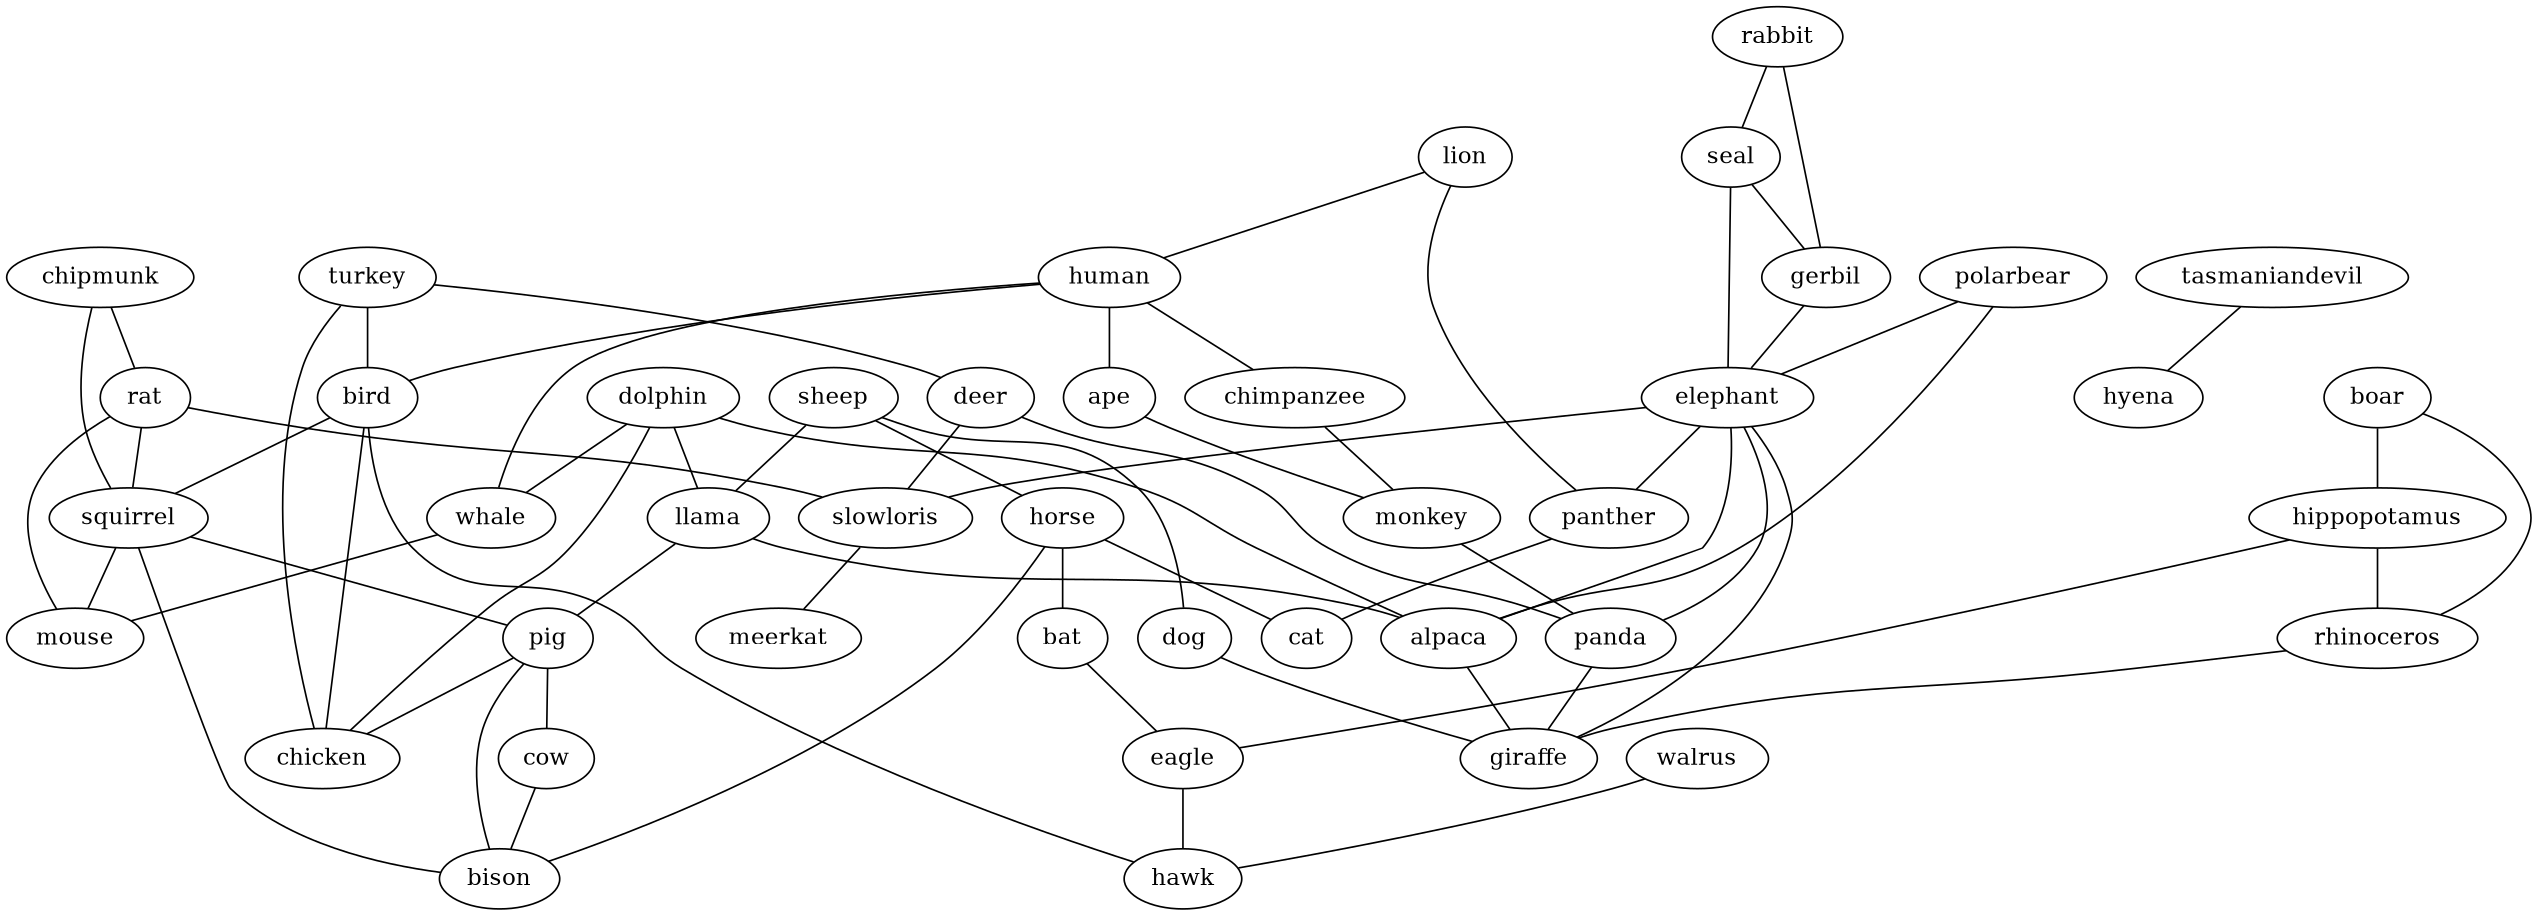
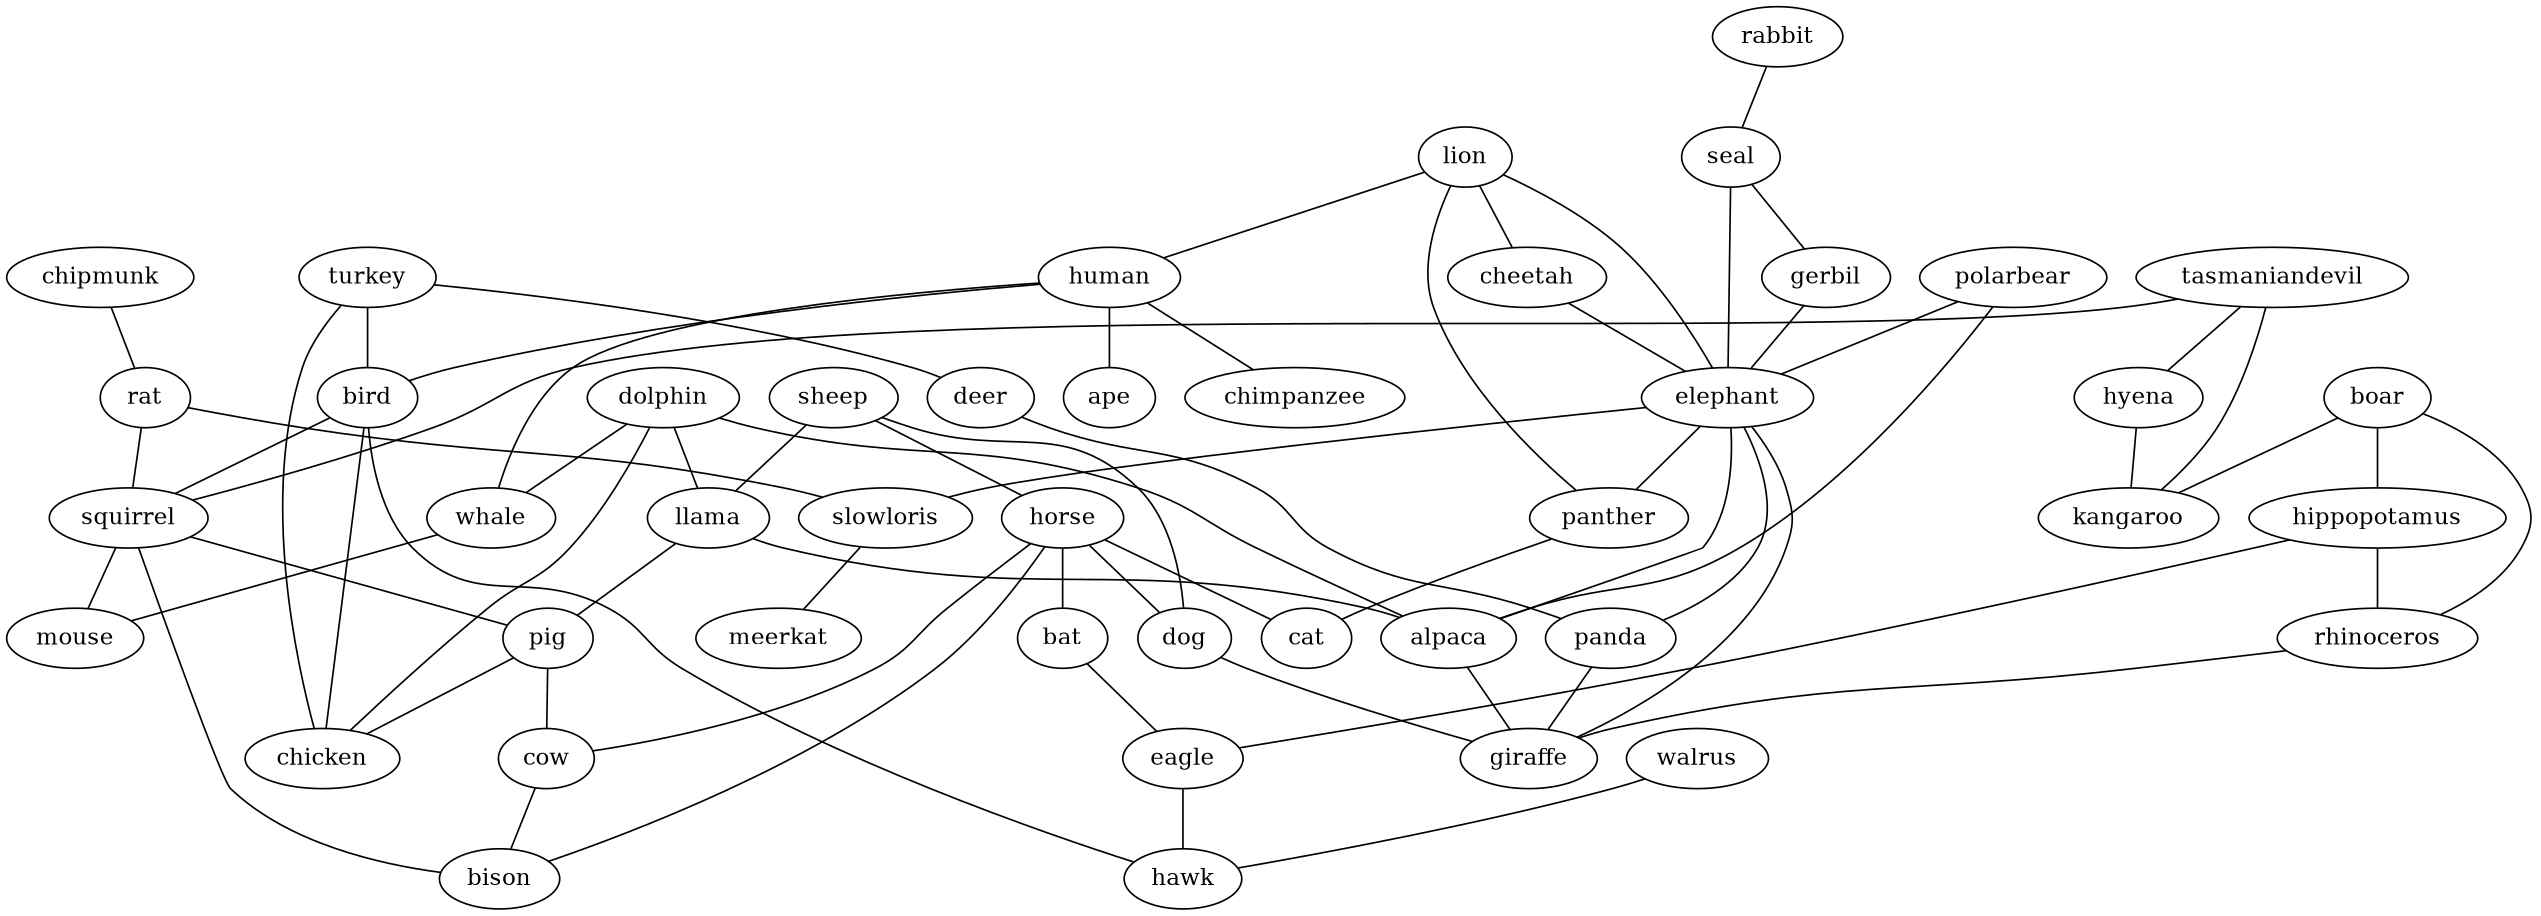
edge "rabbit" -- "gerbil": removed
edge "lion" -- "elephant": added
node "cheetah": added
edge "chipmunk" -- "squirrel": now "tasmaniandevil" -- "squirrel"
edge "deer" -- "slowloris": removed
edge "rat" -- "mouse": removed
node "monkey": removed
node "kangaroo": added
edge "horse" -- "dog": added
edge "horse" -- "cow": added
edge "pig" -- "bison": removed
